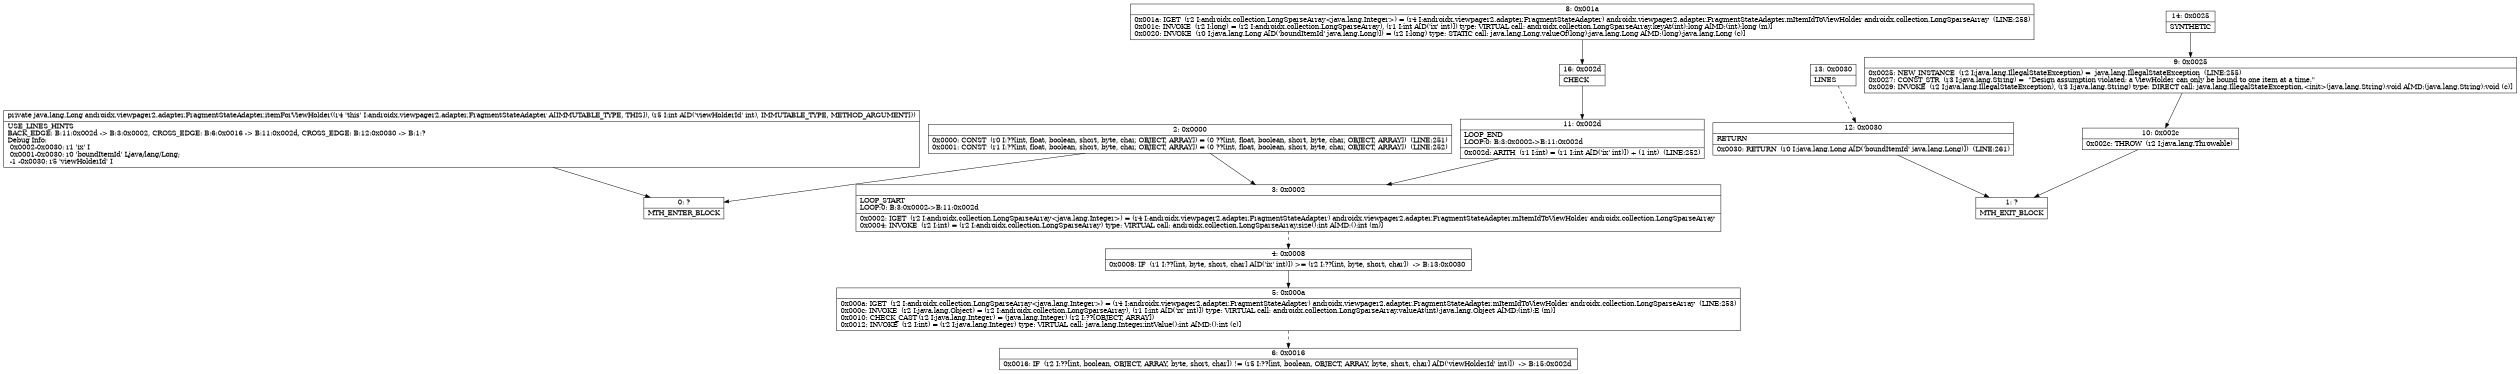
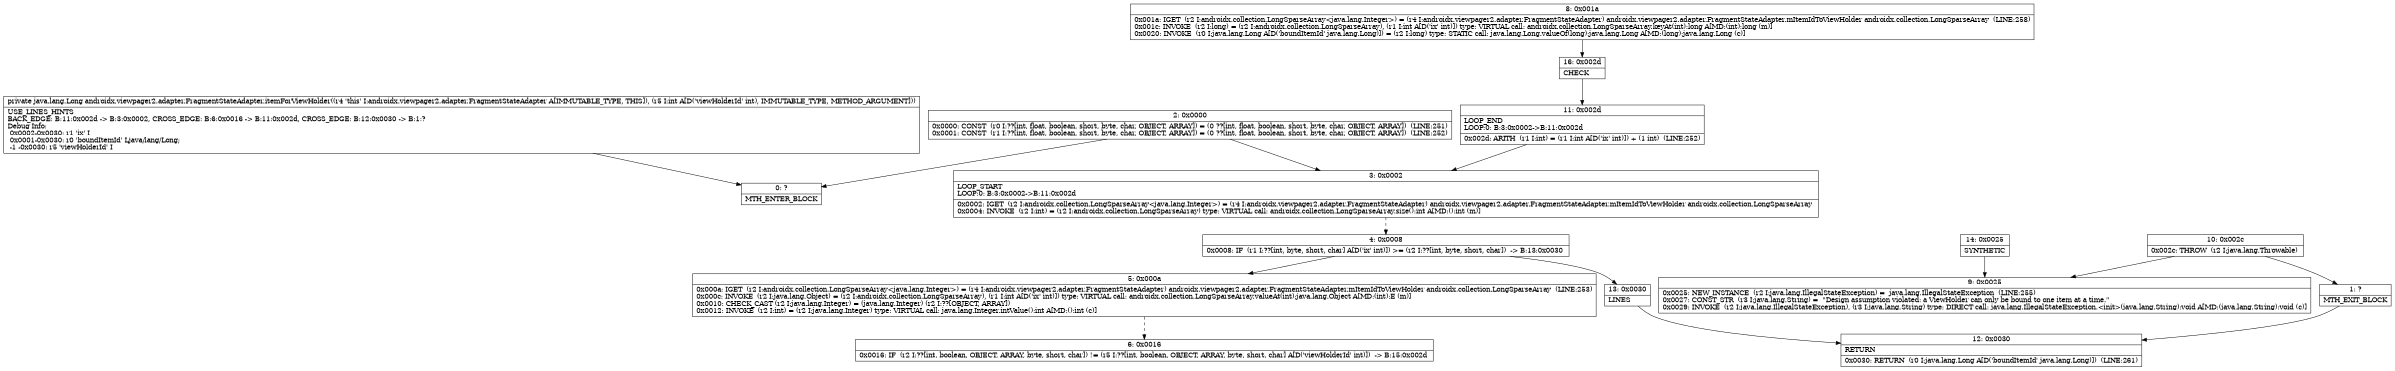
edge "13: 0x0030" -> "12: 0x0030": style dashed -> solid
edge "9: 0x0025" -> "10: 0x002c": reversed
edge "12: 0x0030" -> "1: ?": reversed
edge "4: 0x0008" -> "13: 0x0030": added
